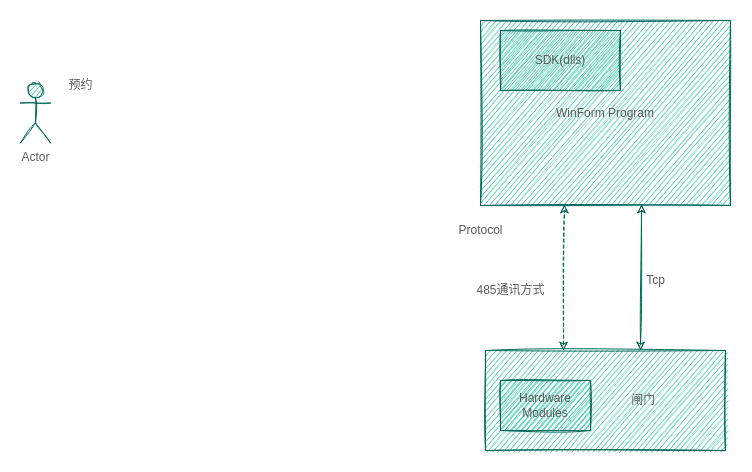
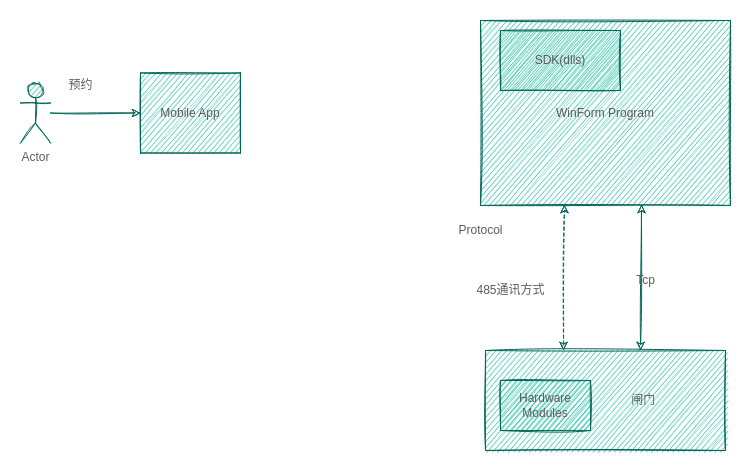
edge "Actor" -> "Mobile App": added
node "Mobile App": added
node "Tcp": moved (656, 281) -> (646, 281)
